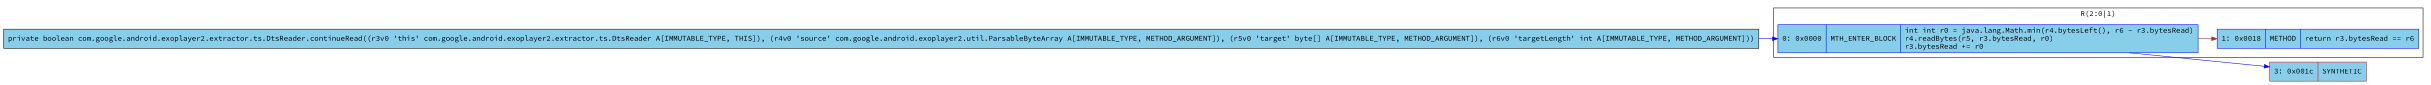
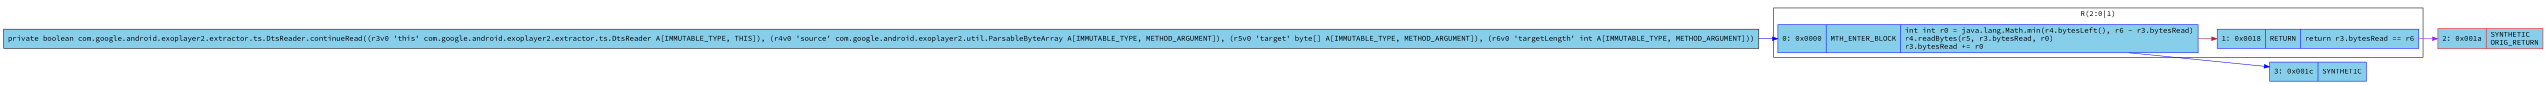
node "1: 0x0018": text "METHOD" -> "RETURN"
node "2: 0x001a": added
node "3: 0x001c": color red -> blue
